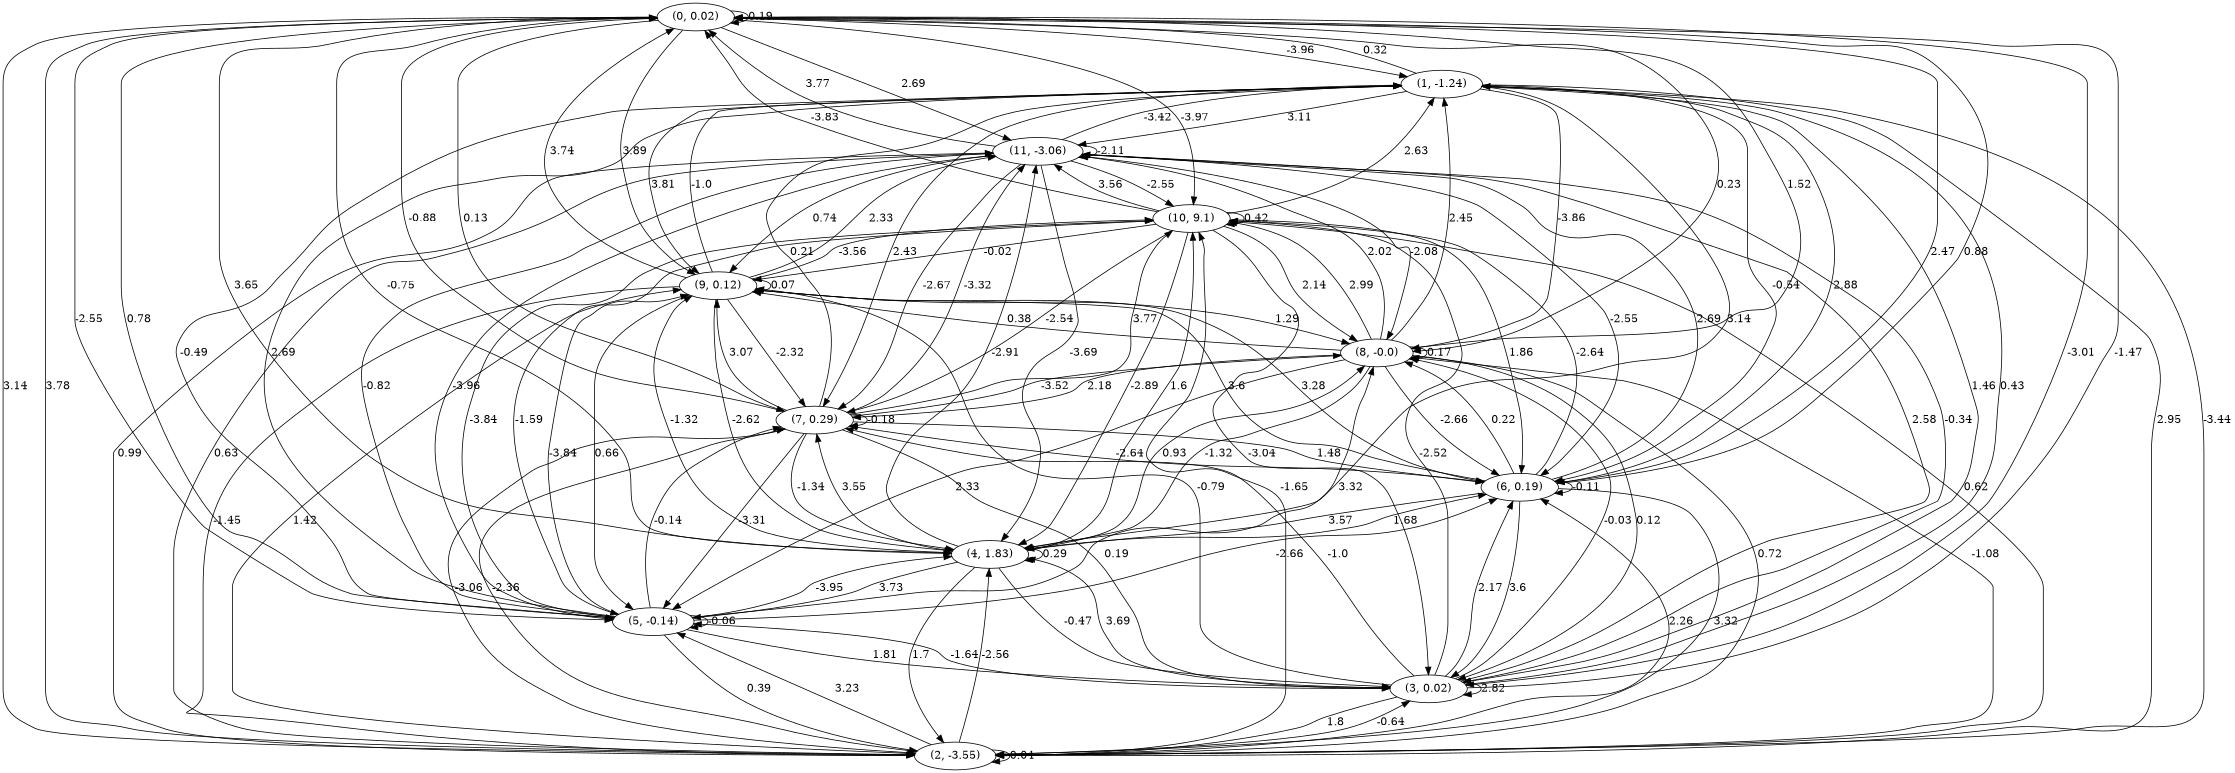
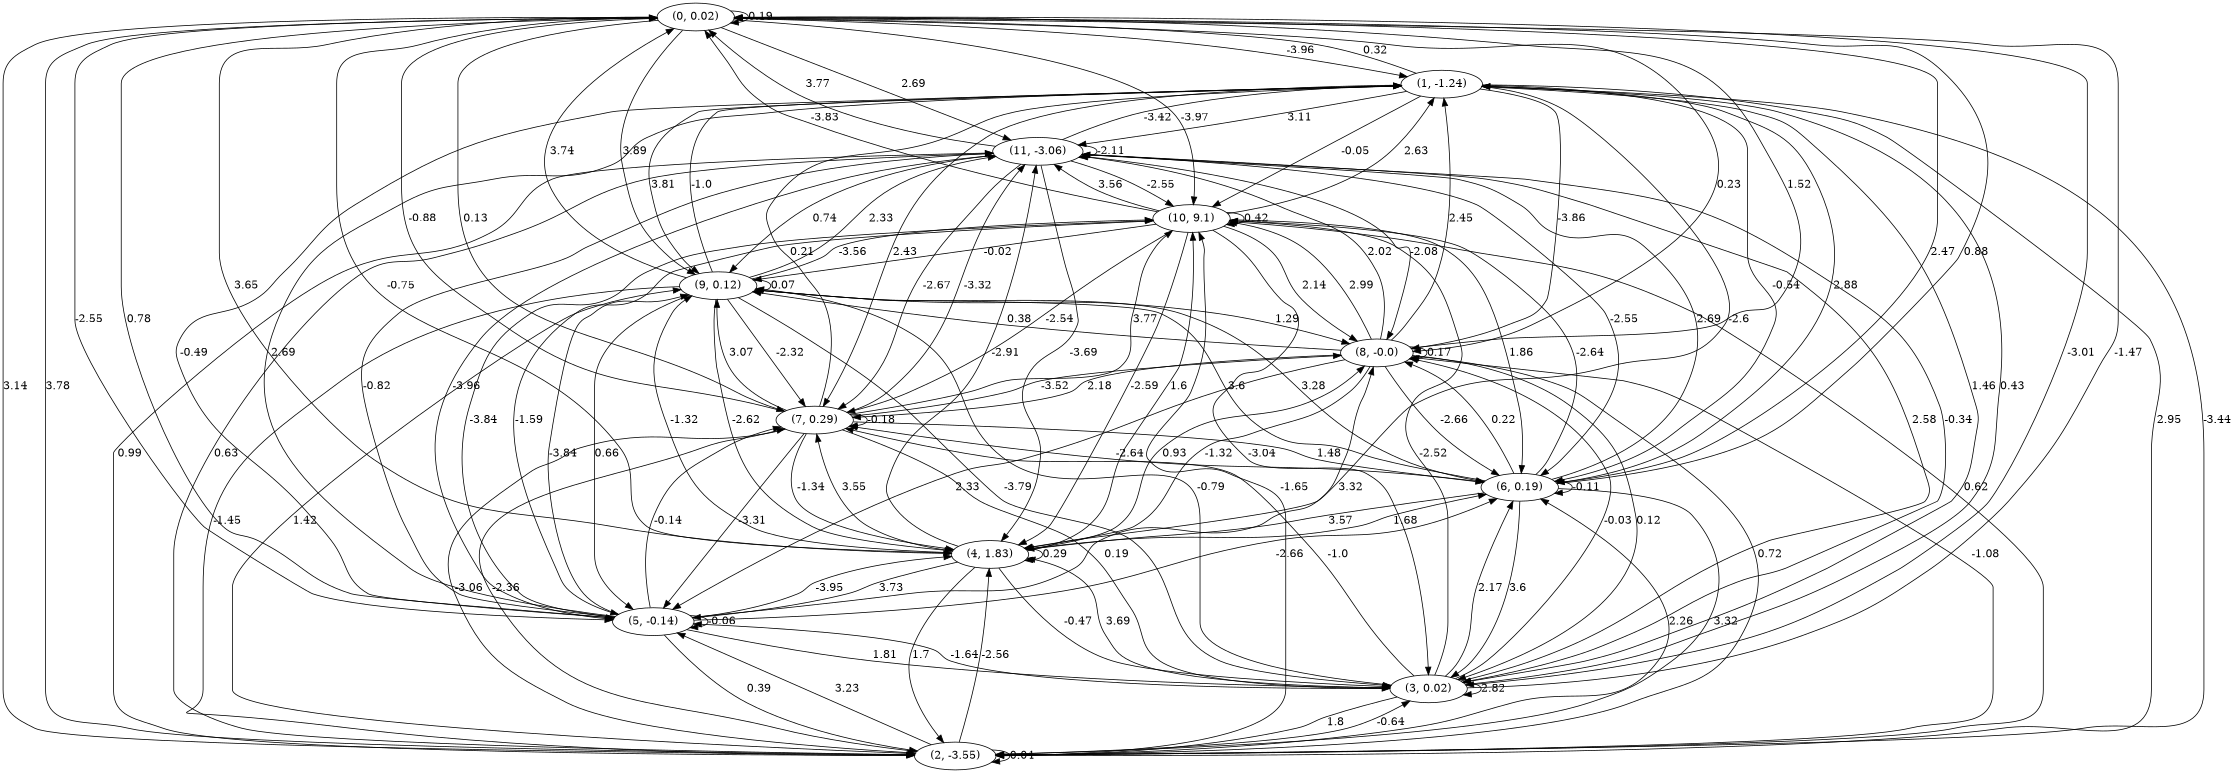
edge "(1, -1.24)" -> "(10, 9.1)": added, label "-0.05"
edge "(1, -1.24)" -> "(4, 1.83)": label "3.14" -> "-2.6"
edge "(10, 9.1)" -> "(4, 1.83)": label "-2.89" -> "-2.59"
edge "(9, 0.12)" -> "(3, 0.02)": added, label "-3.79"
